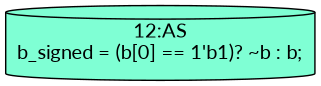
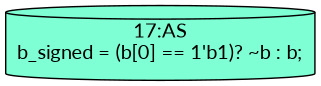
node "12:AS b_signed = (b[0] == 1'b1)? ~b : b;": label "12:AS b_signed = (b[0] == 1'b1)? ~b : b;" -> "17:AS b_signed = (b[0] == 1'b1)? ~b : b;"
